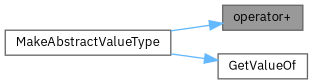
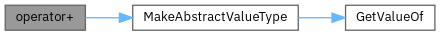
edge "MakeAbstractValueType" -> "operator+": reversed
